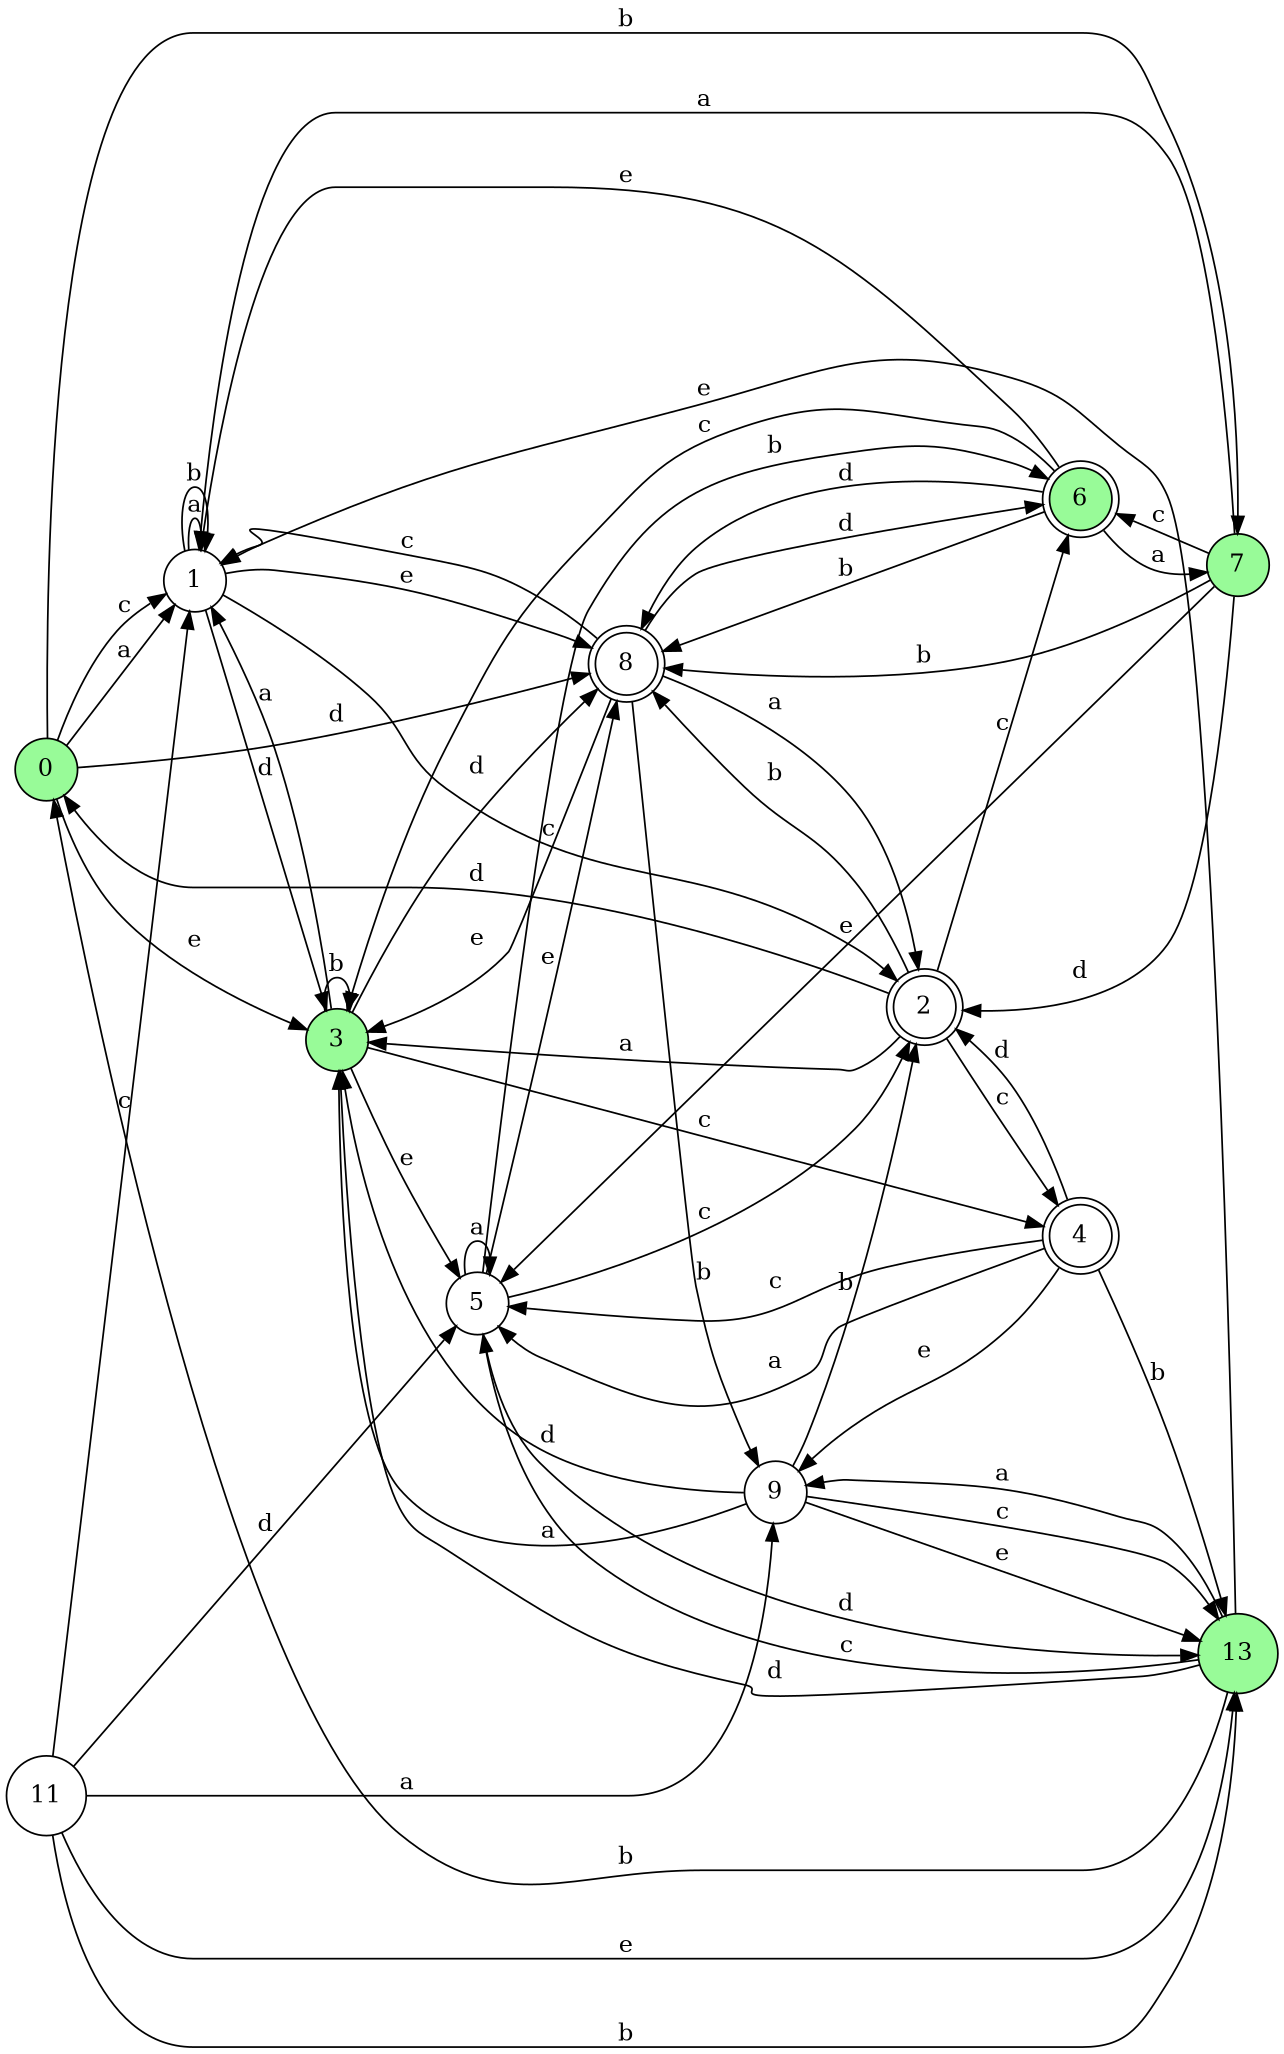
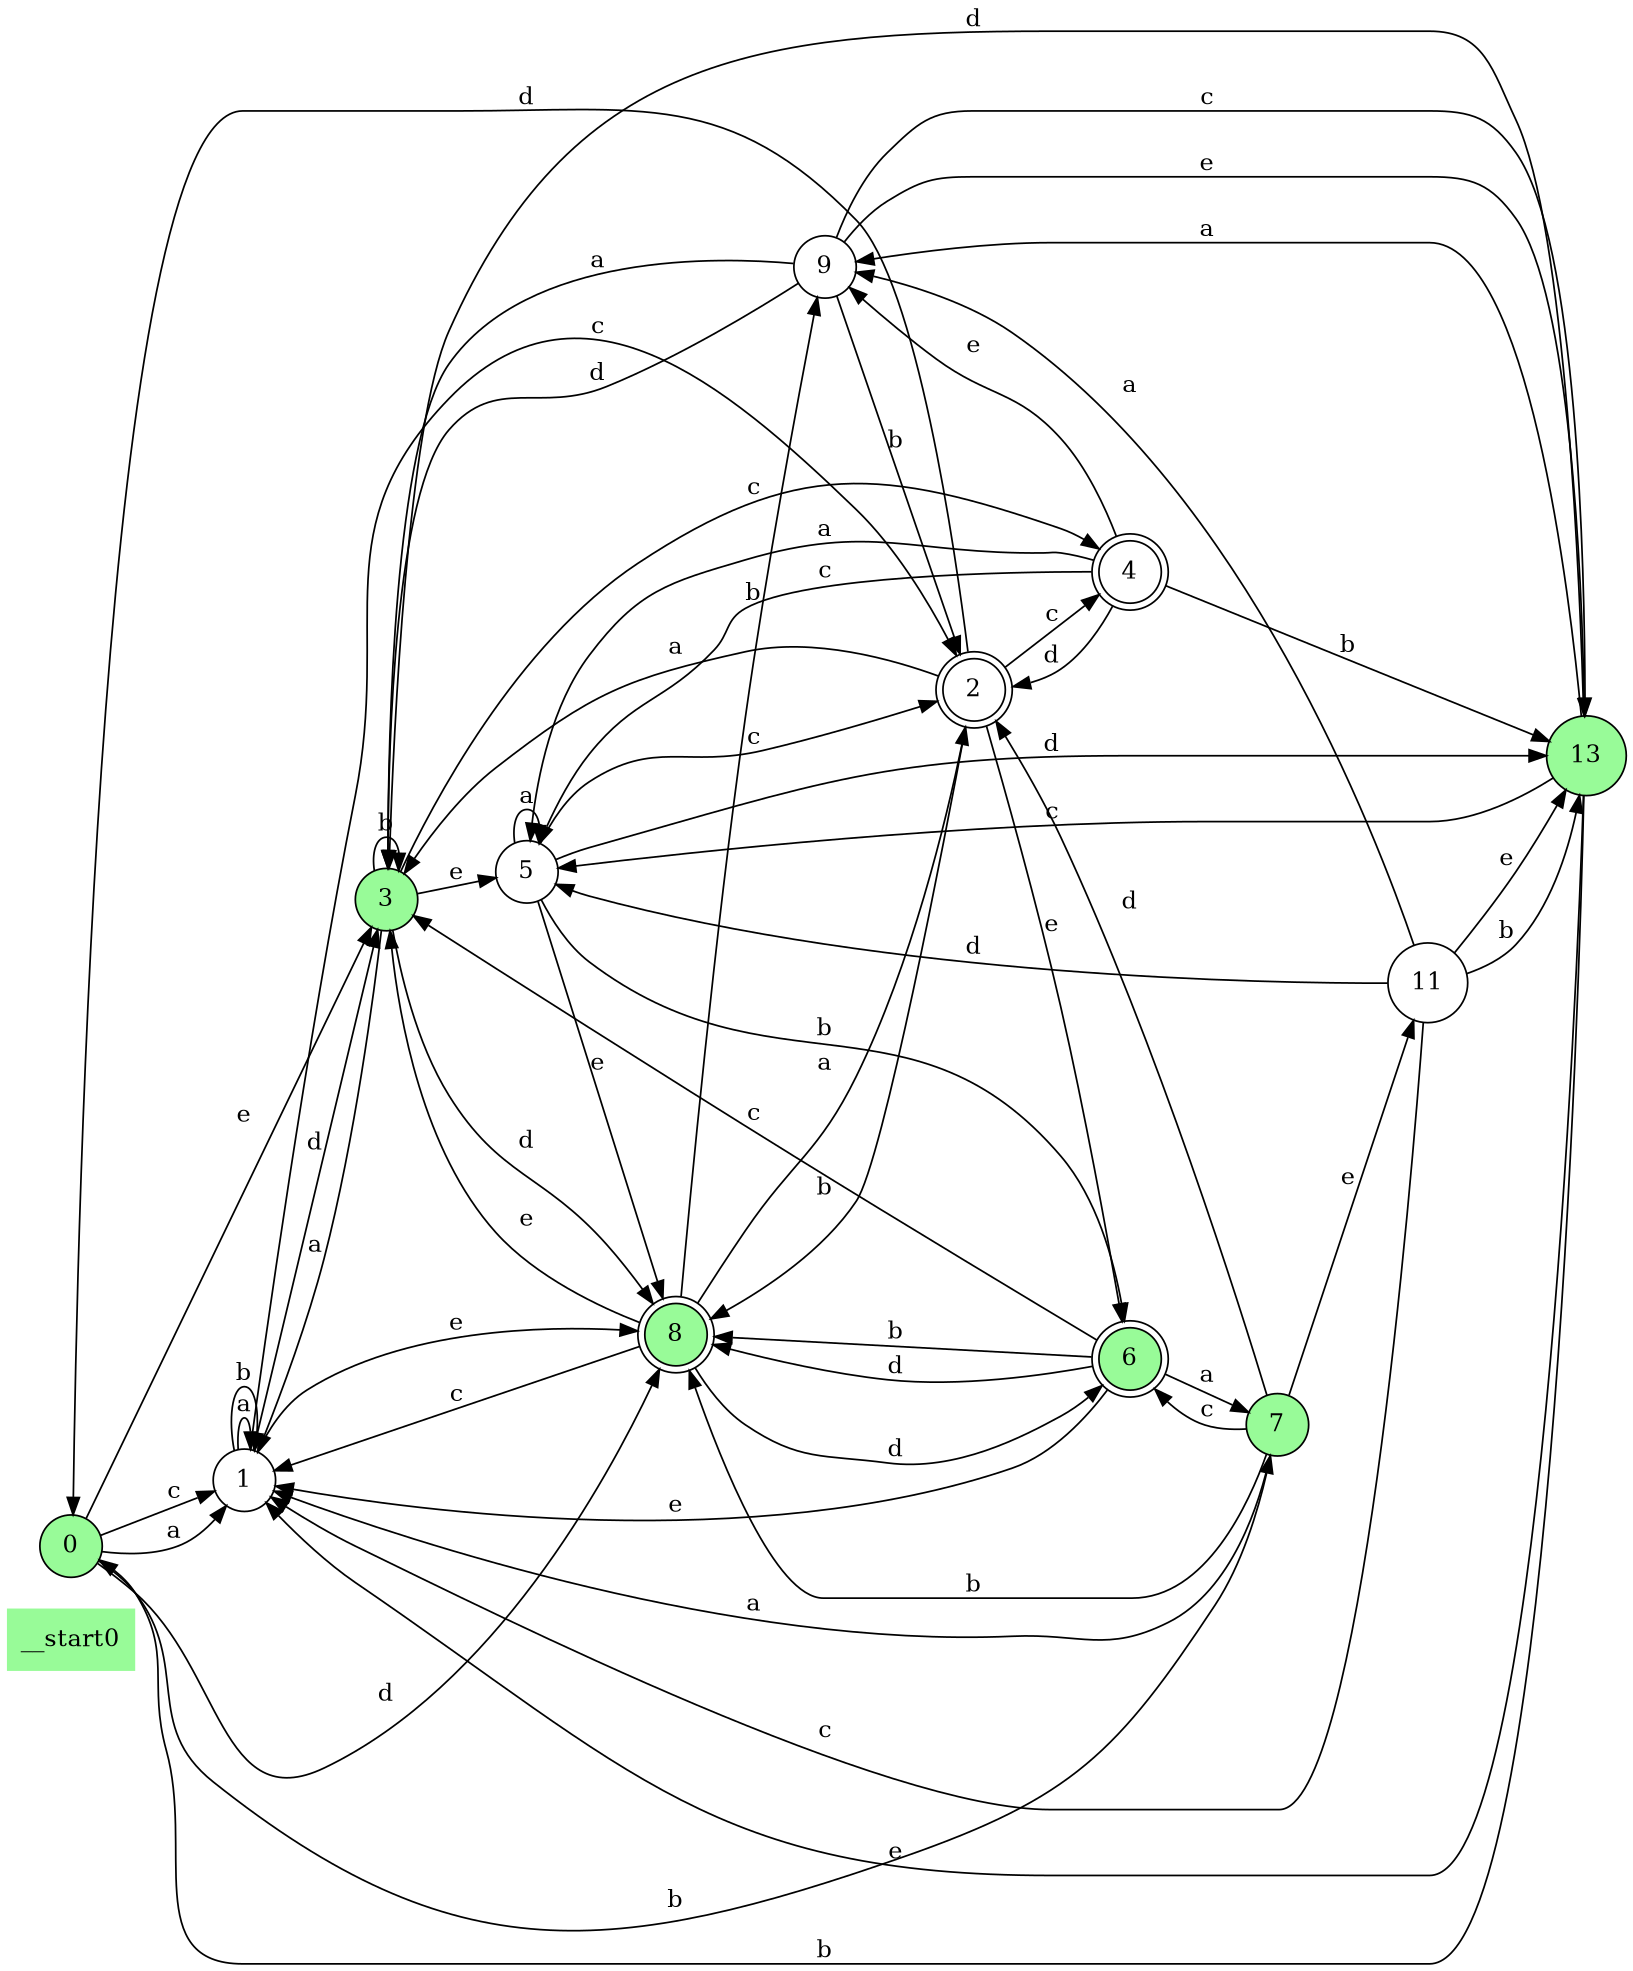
node "8": fillcolor white -> palegreen
edge "2" -> "6": label "c" -> "e"
edge "7" -> "5": now "7" -> "11"
node "__start0": added
